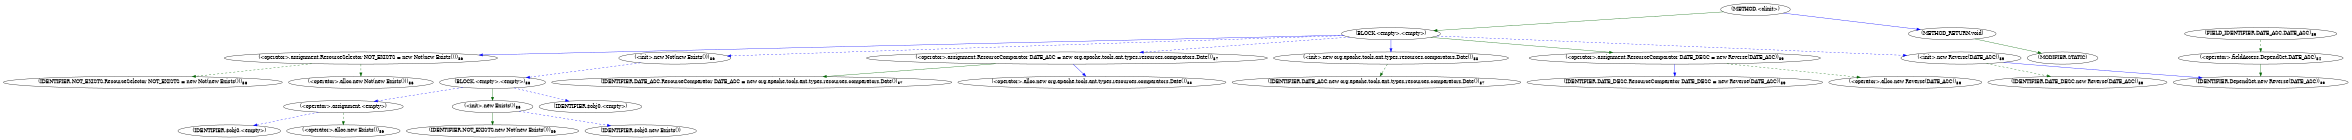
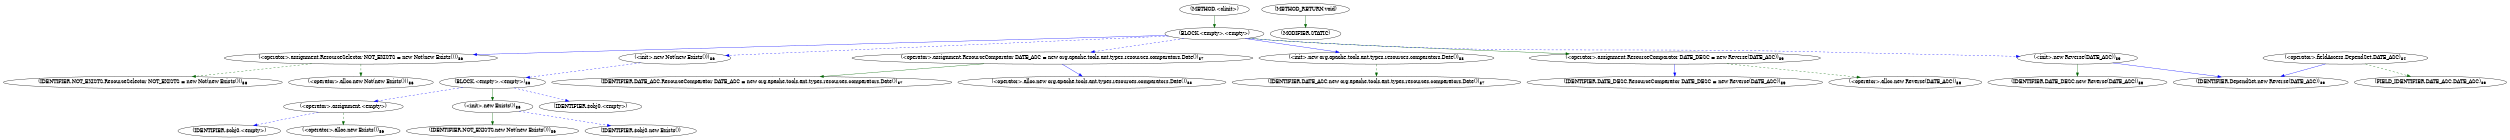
edge "(METHOD,<clinit>)" -> "(METHOD_RETURN,void)": removed
edge "(FIELD_IDENTIFIER,DATE_ASC,DATE_ASC)" -> "(<operator>.fieldAccess,DependSet.DATE_ASC)": reversed
edge "(<operator>.fieldAccess,DependSet.DATE_ASC)" -> "(IDENTIFIER,DependSet,new Reverse(DATE_ASC))": color darkgreen -> blue
edge "(<init>,new Reverse(DATE_ASC))" -> "(IDENTIFIER,DATE_DESC,new Reverse(DATE_ASC))": style dashed -> solid
